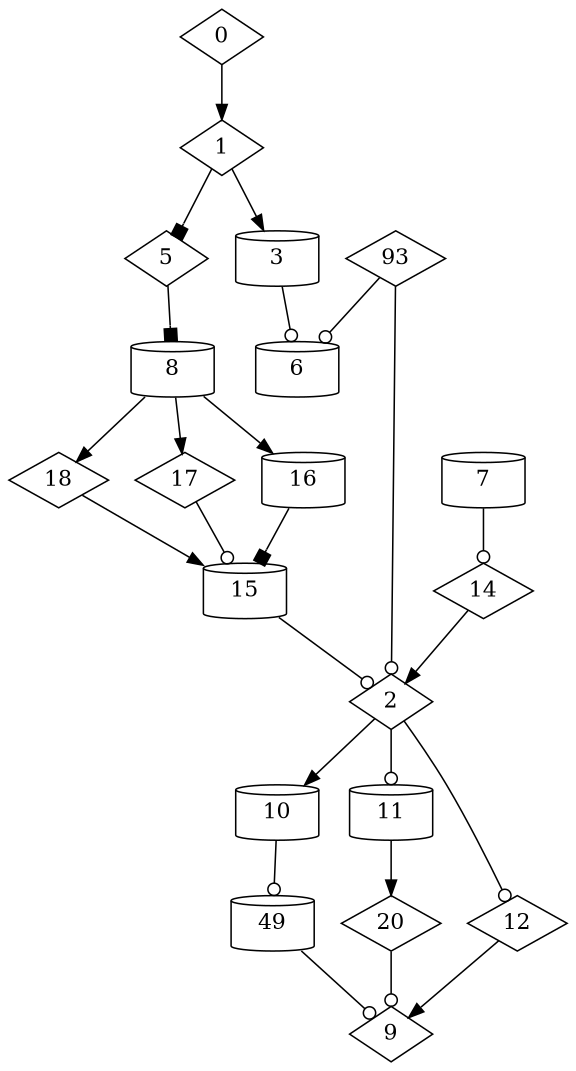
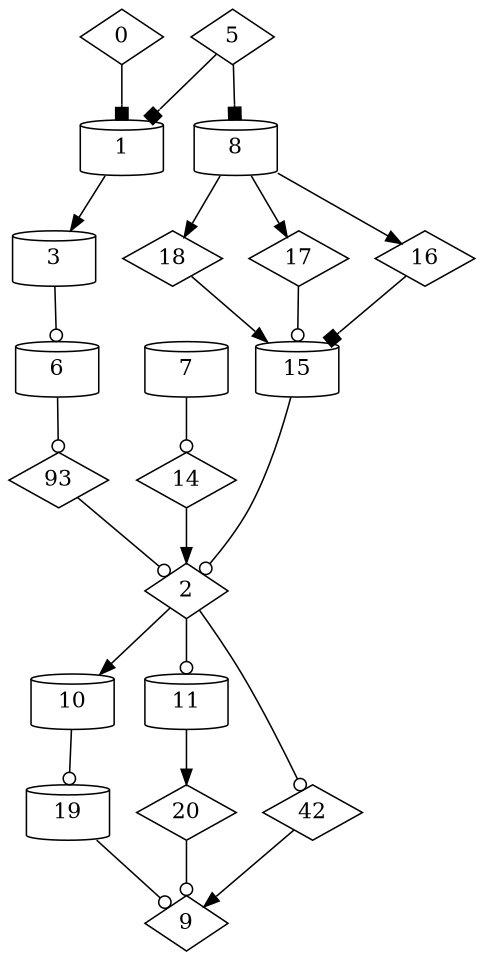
edge "0" -> "1": arrowhead normal -> box
node "1": shape diamond -> cylinder
edge "1" -> "5": reversed
edge "93" -> "6": reversed
node "16": shape cylinder -> diamond
node "49": label "49" -> "19"
node "12": label "12" -> "42"
